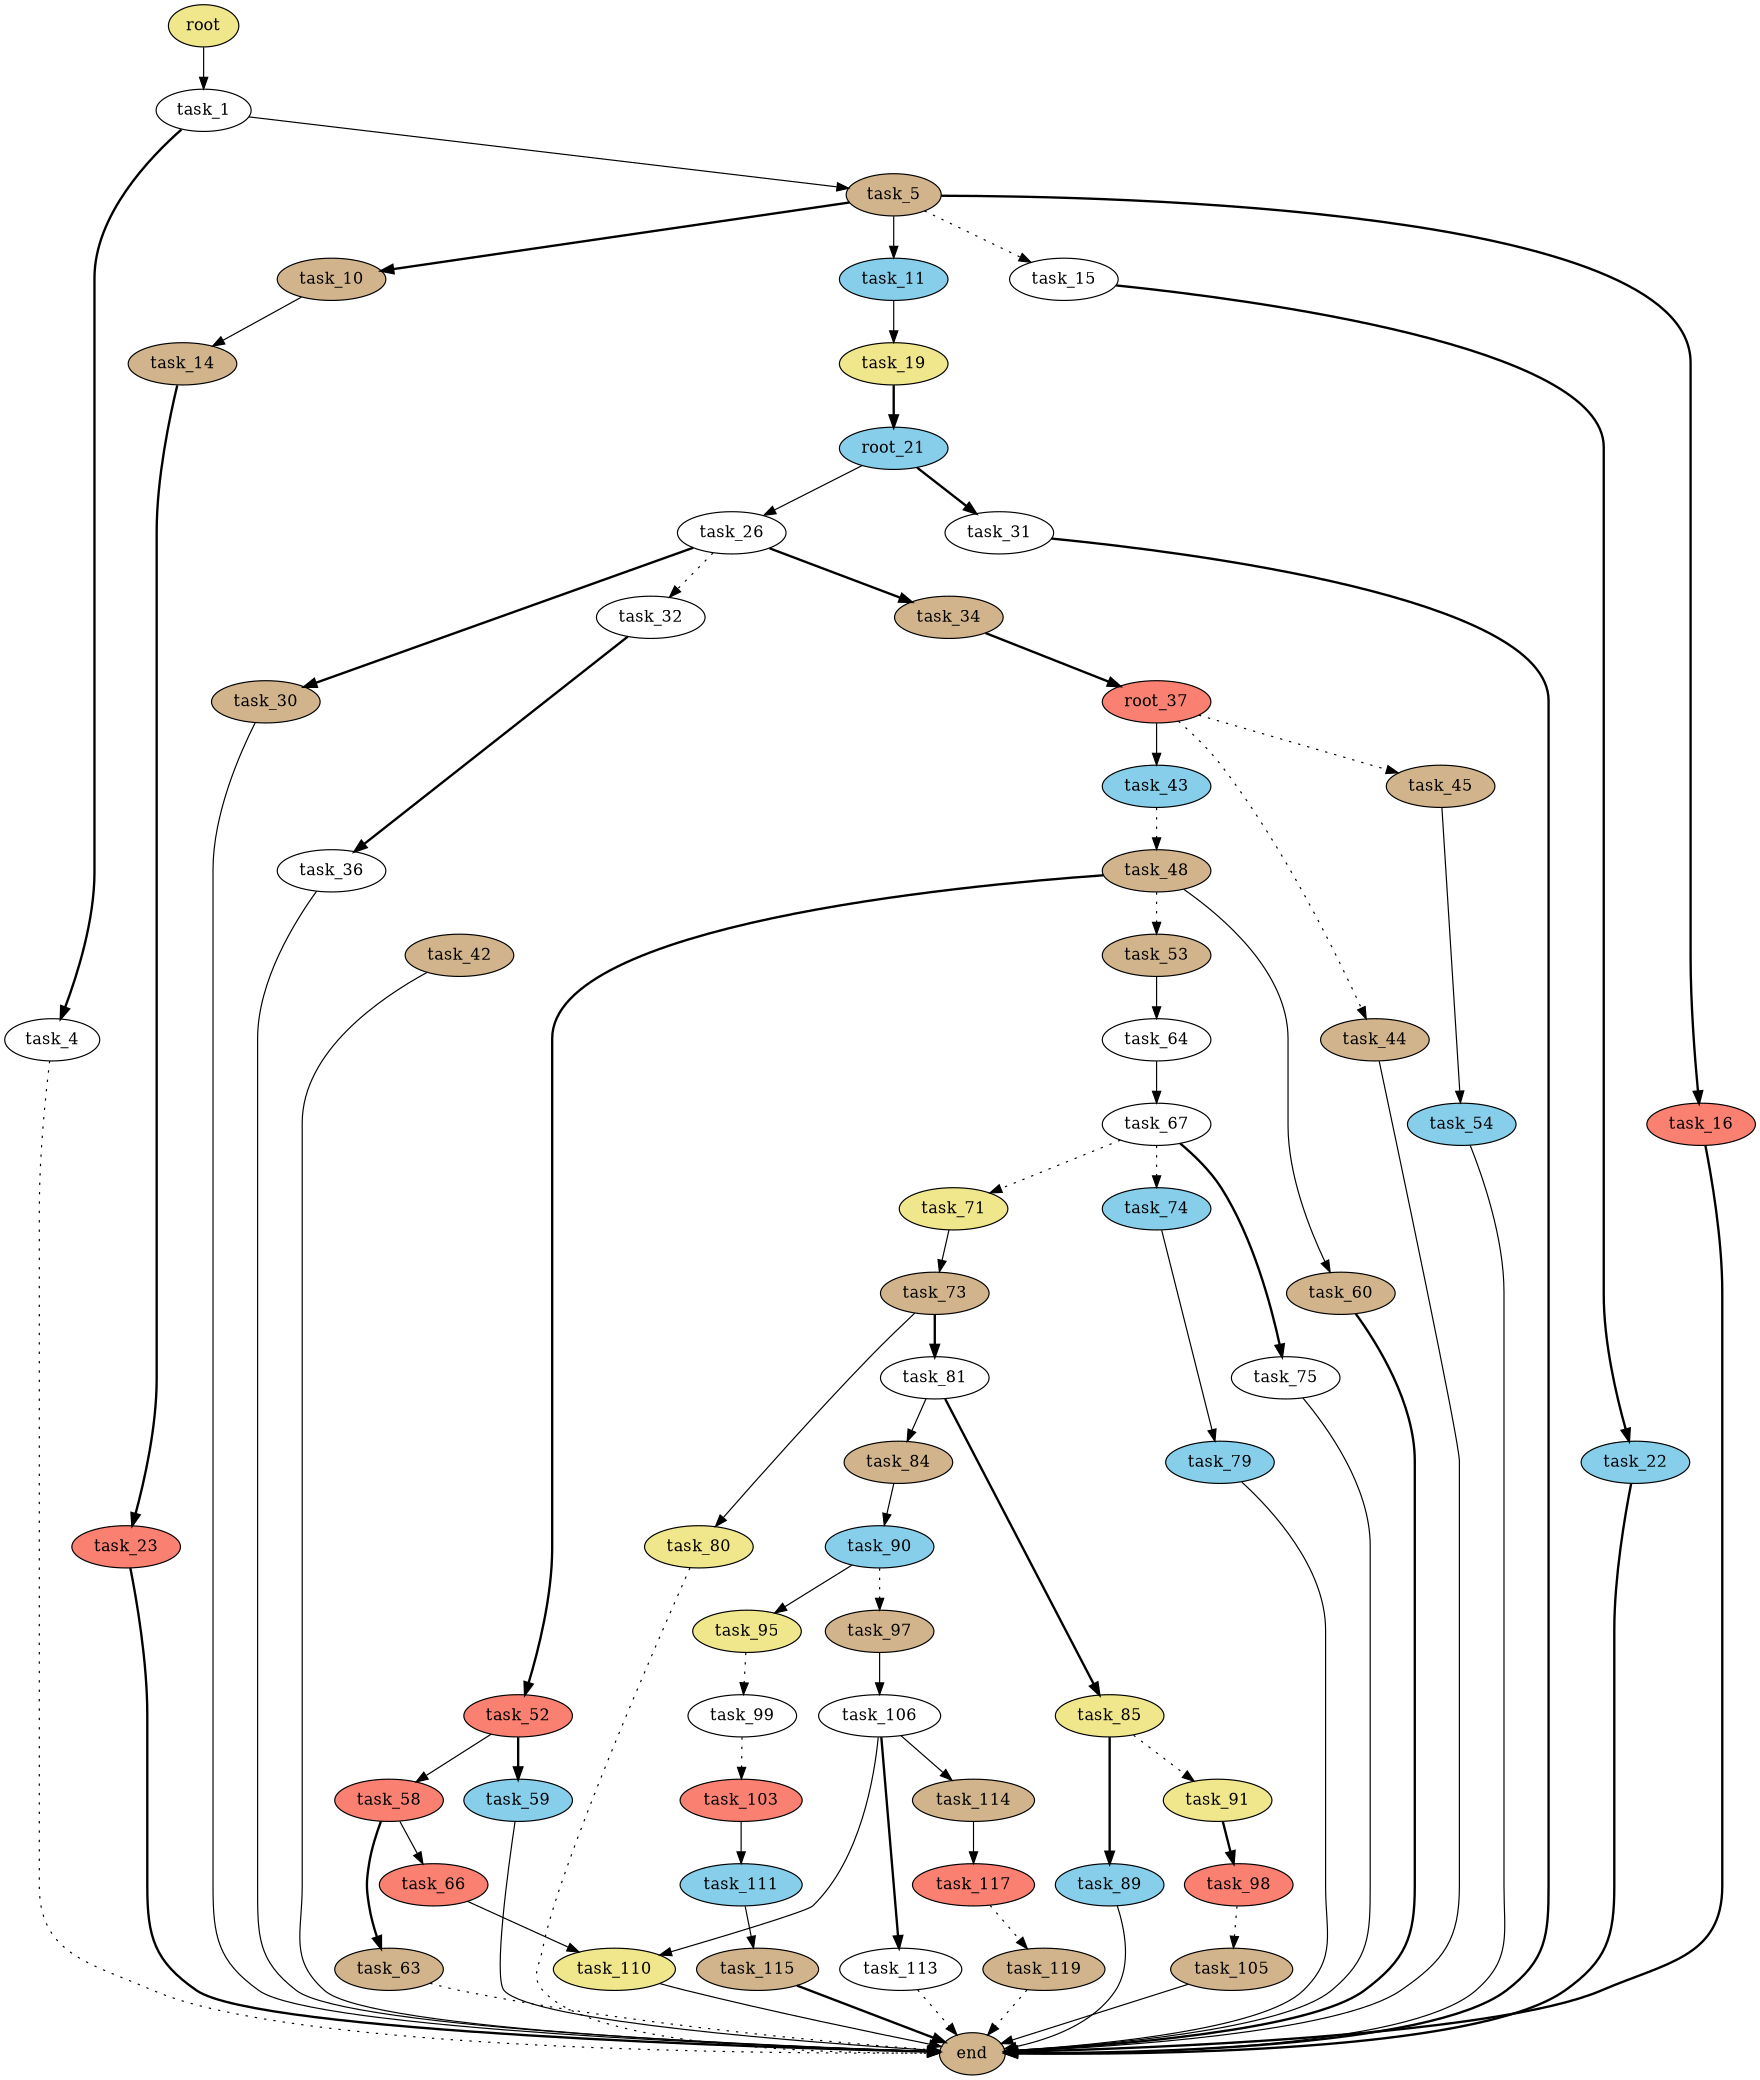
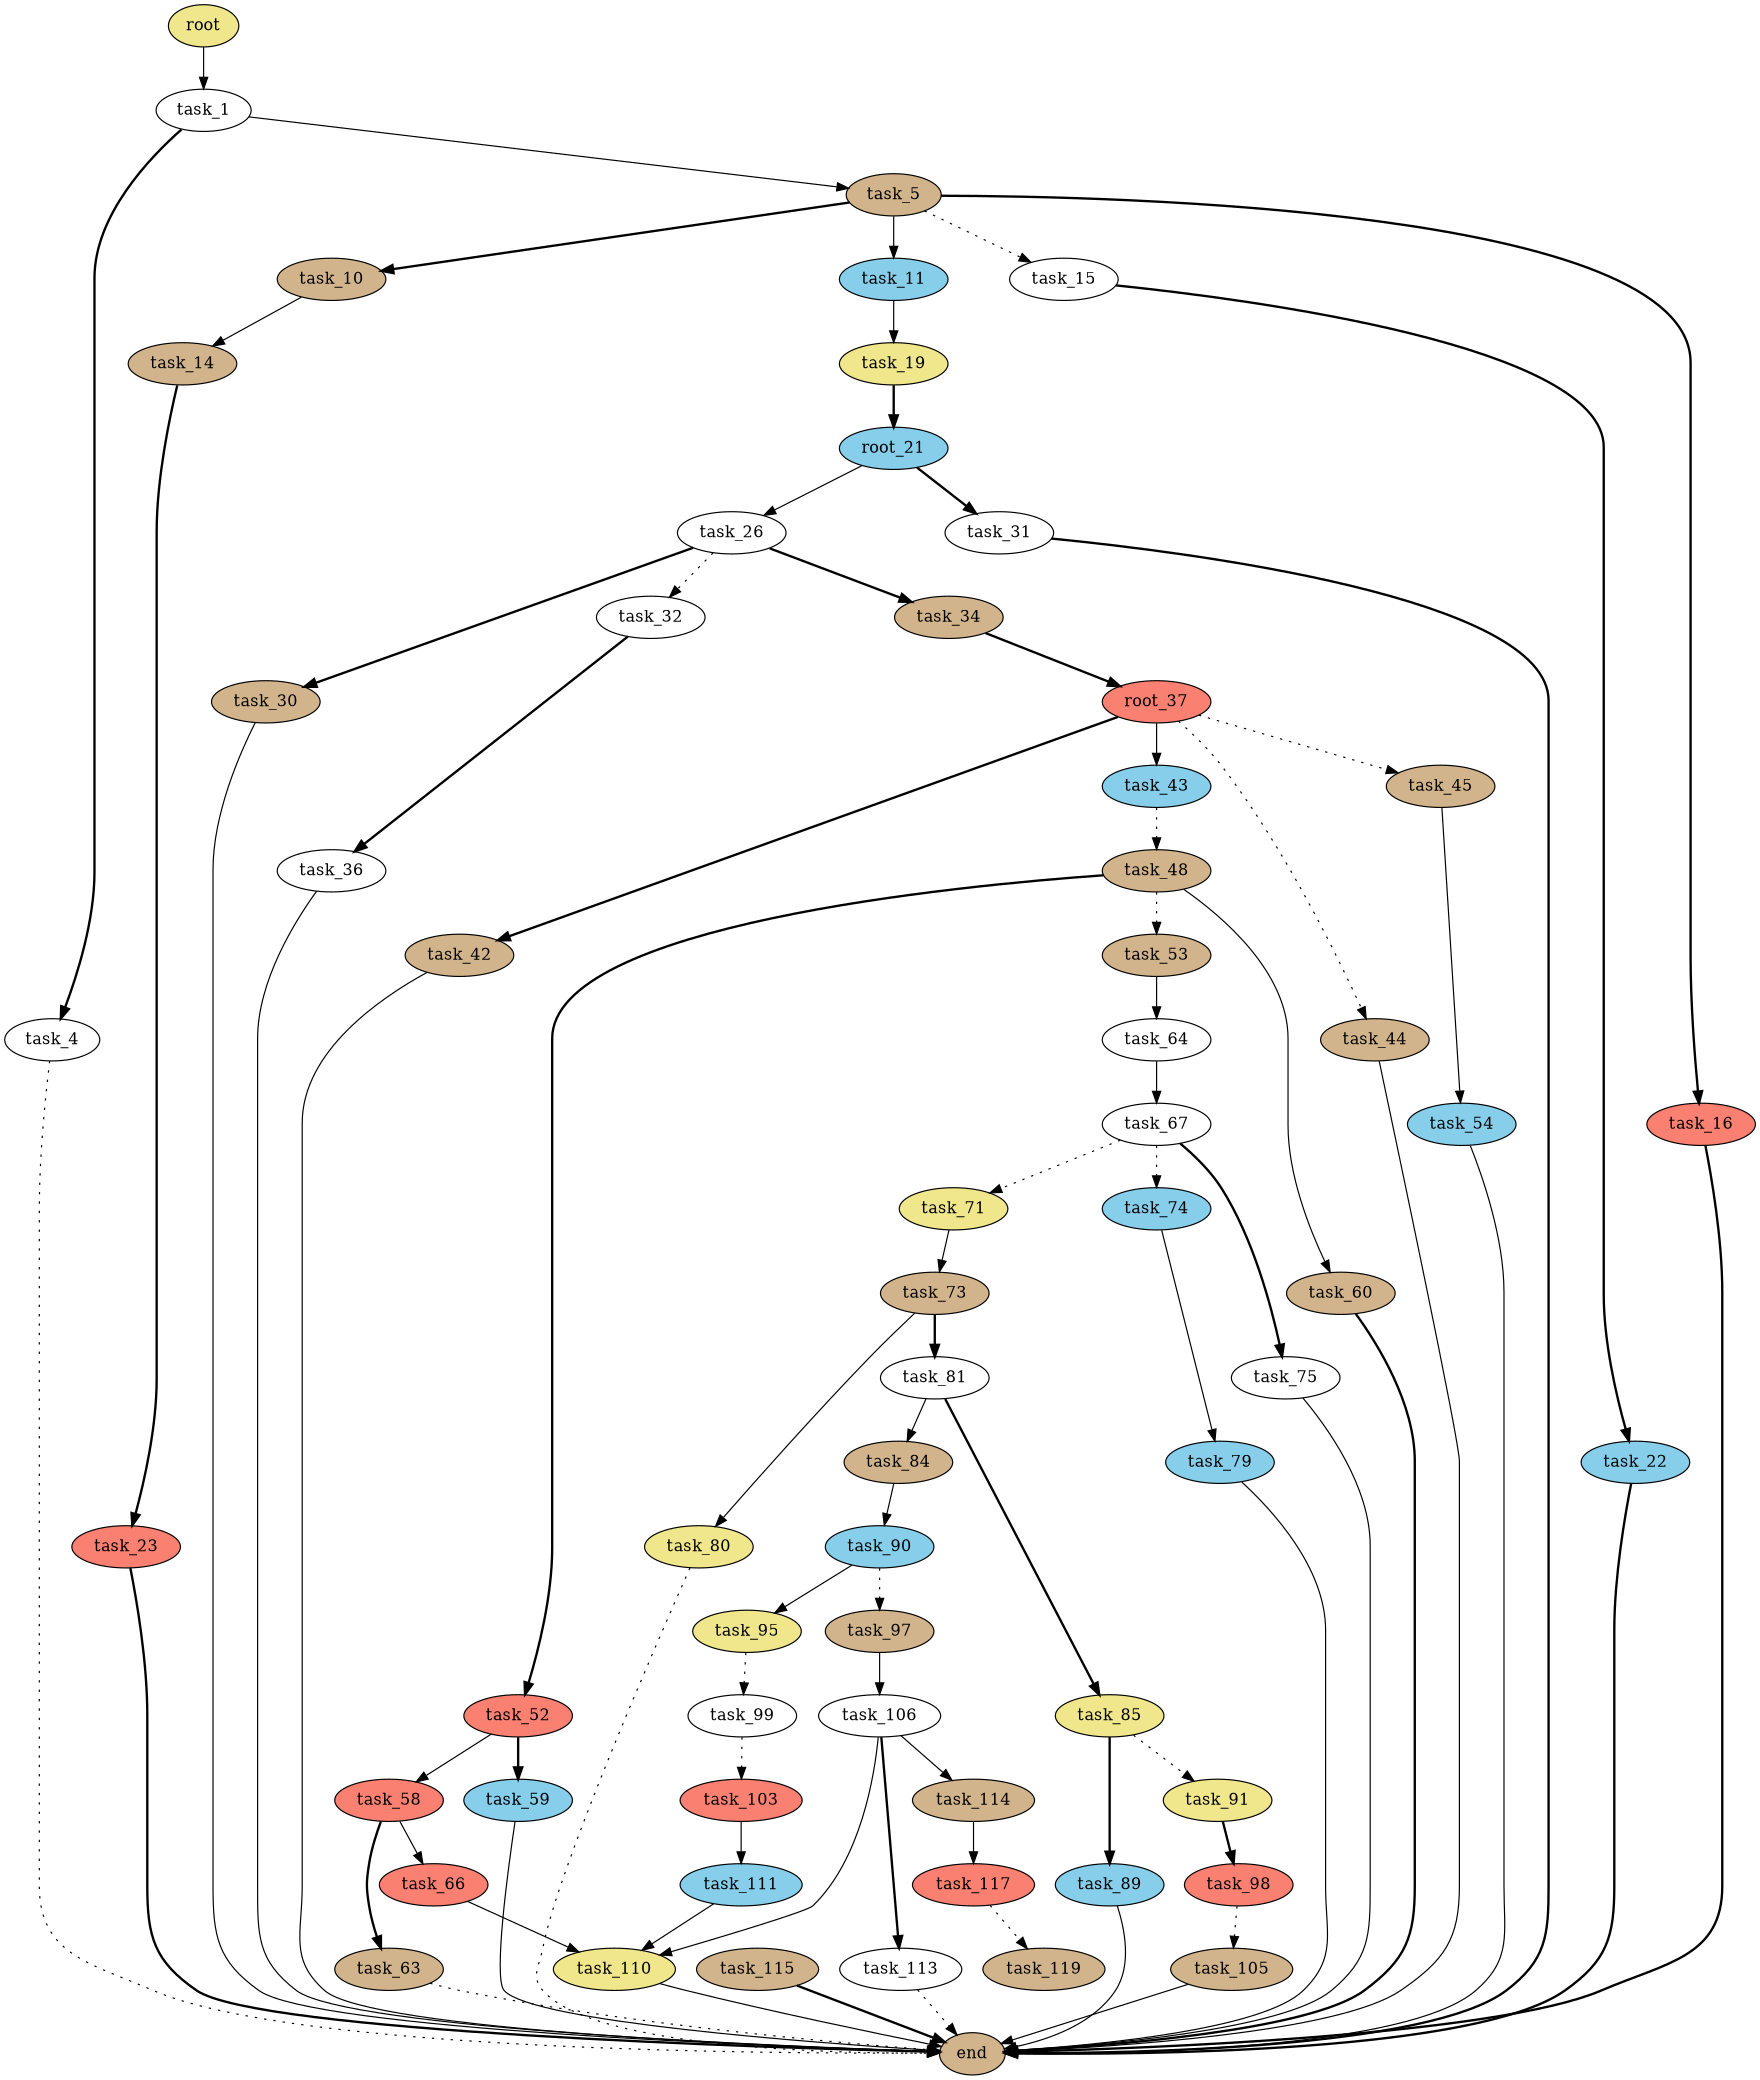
edge "root_37" -> "task_42": added
edge "task_111" -> "task_115": now "task_111" -> "task_110"
edge "task_119" -> "end": removed
